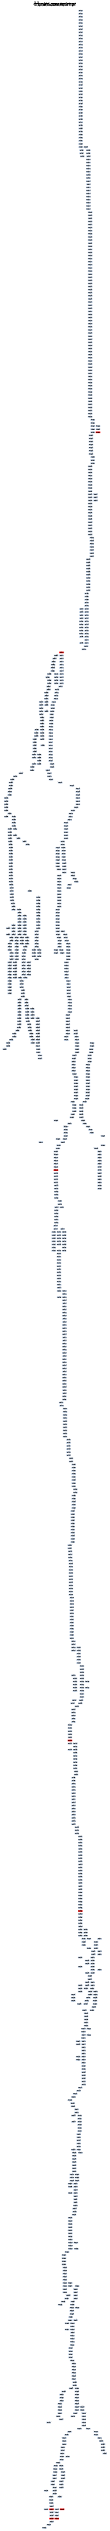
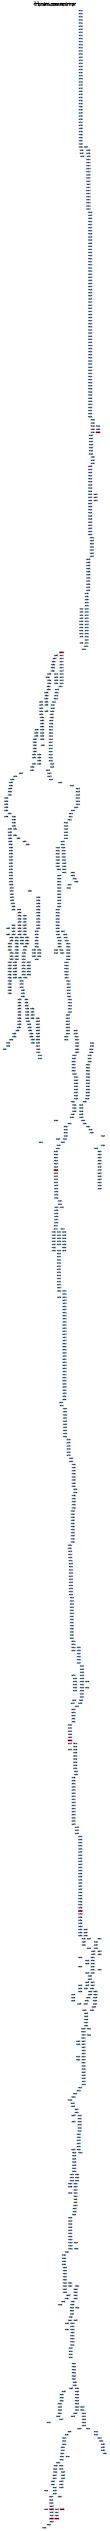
node "0x08086626": removed
